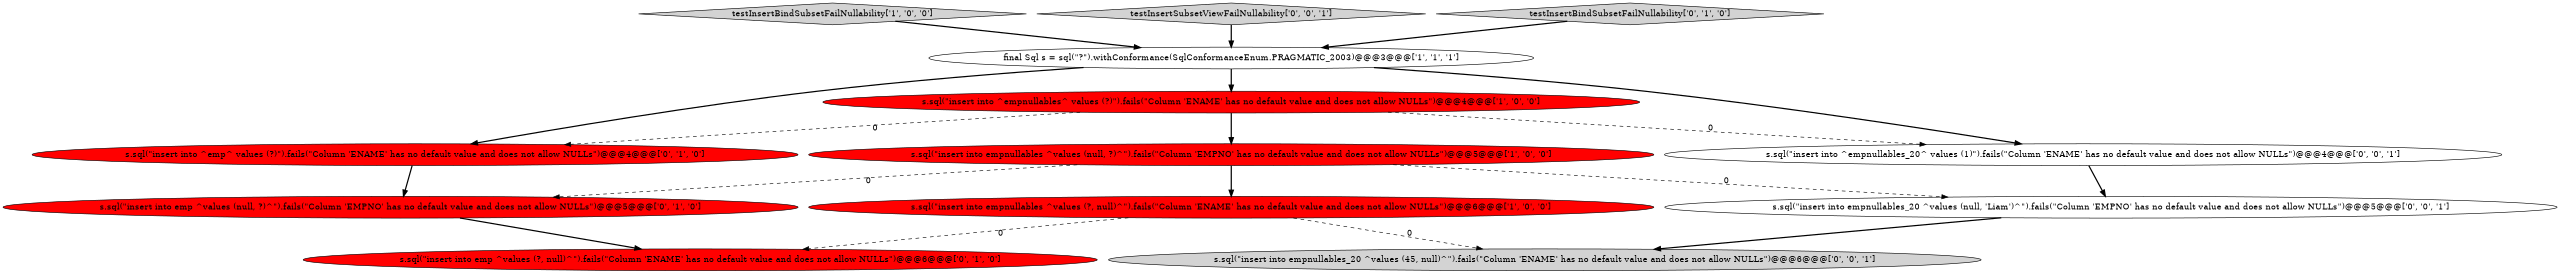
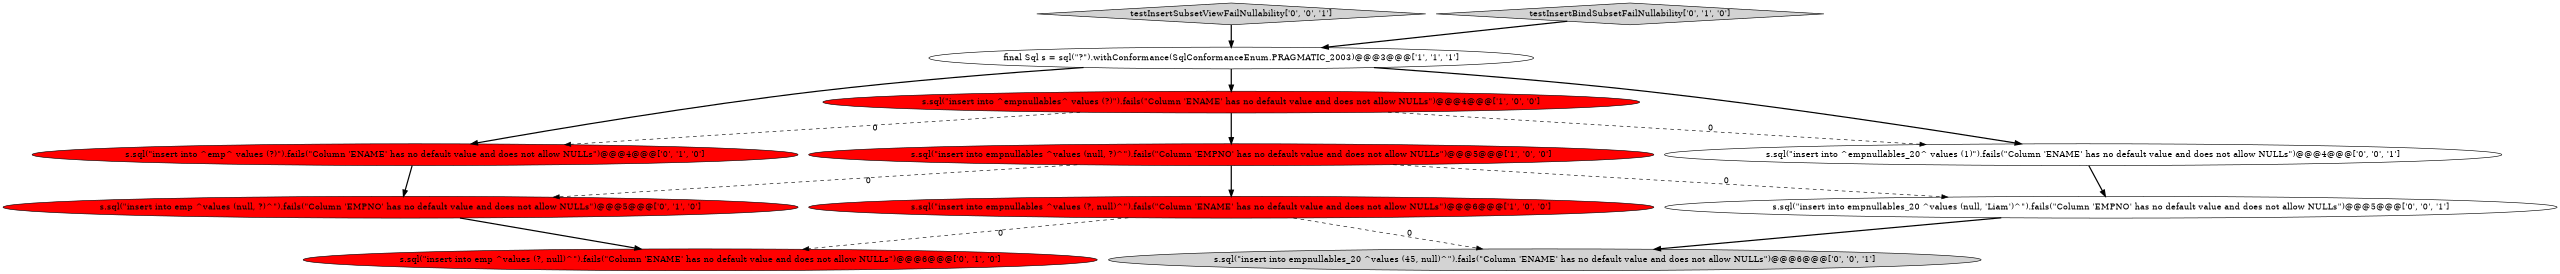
node "testInsertBindSubsetFailNullability['1', '0', '0']": removed
